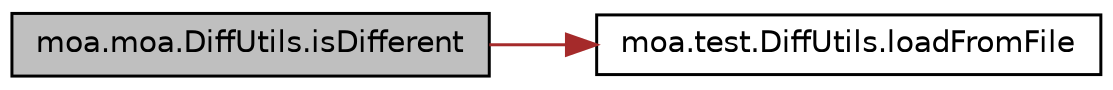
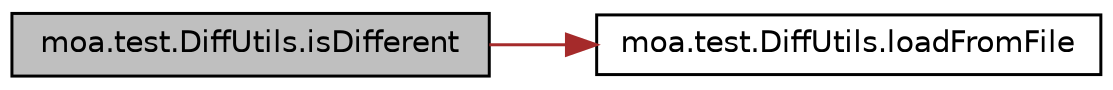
node "moa.moa.DiffUtils.isDifferent": label "moa.moa.DiffUtils.isDifferent" -> "moa.test.DiffUtils.isDifferent"
